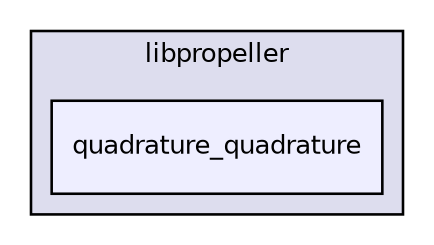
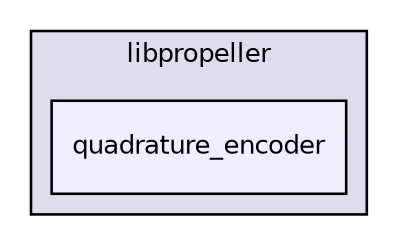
node "quadrature_quadrature": label "quadrature_quadrature" -> "quadrature_encoder"
